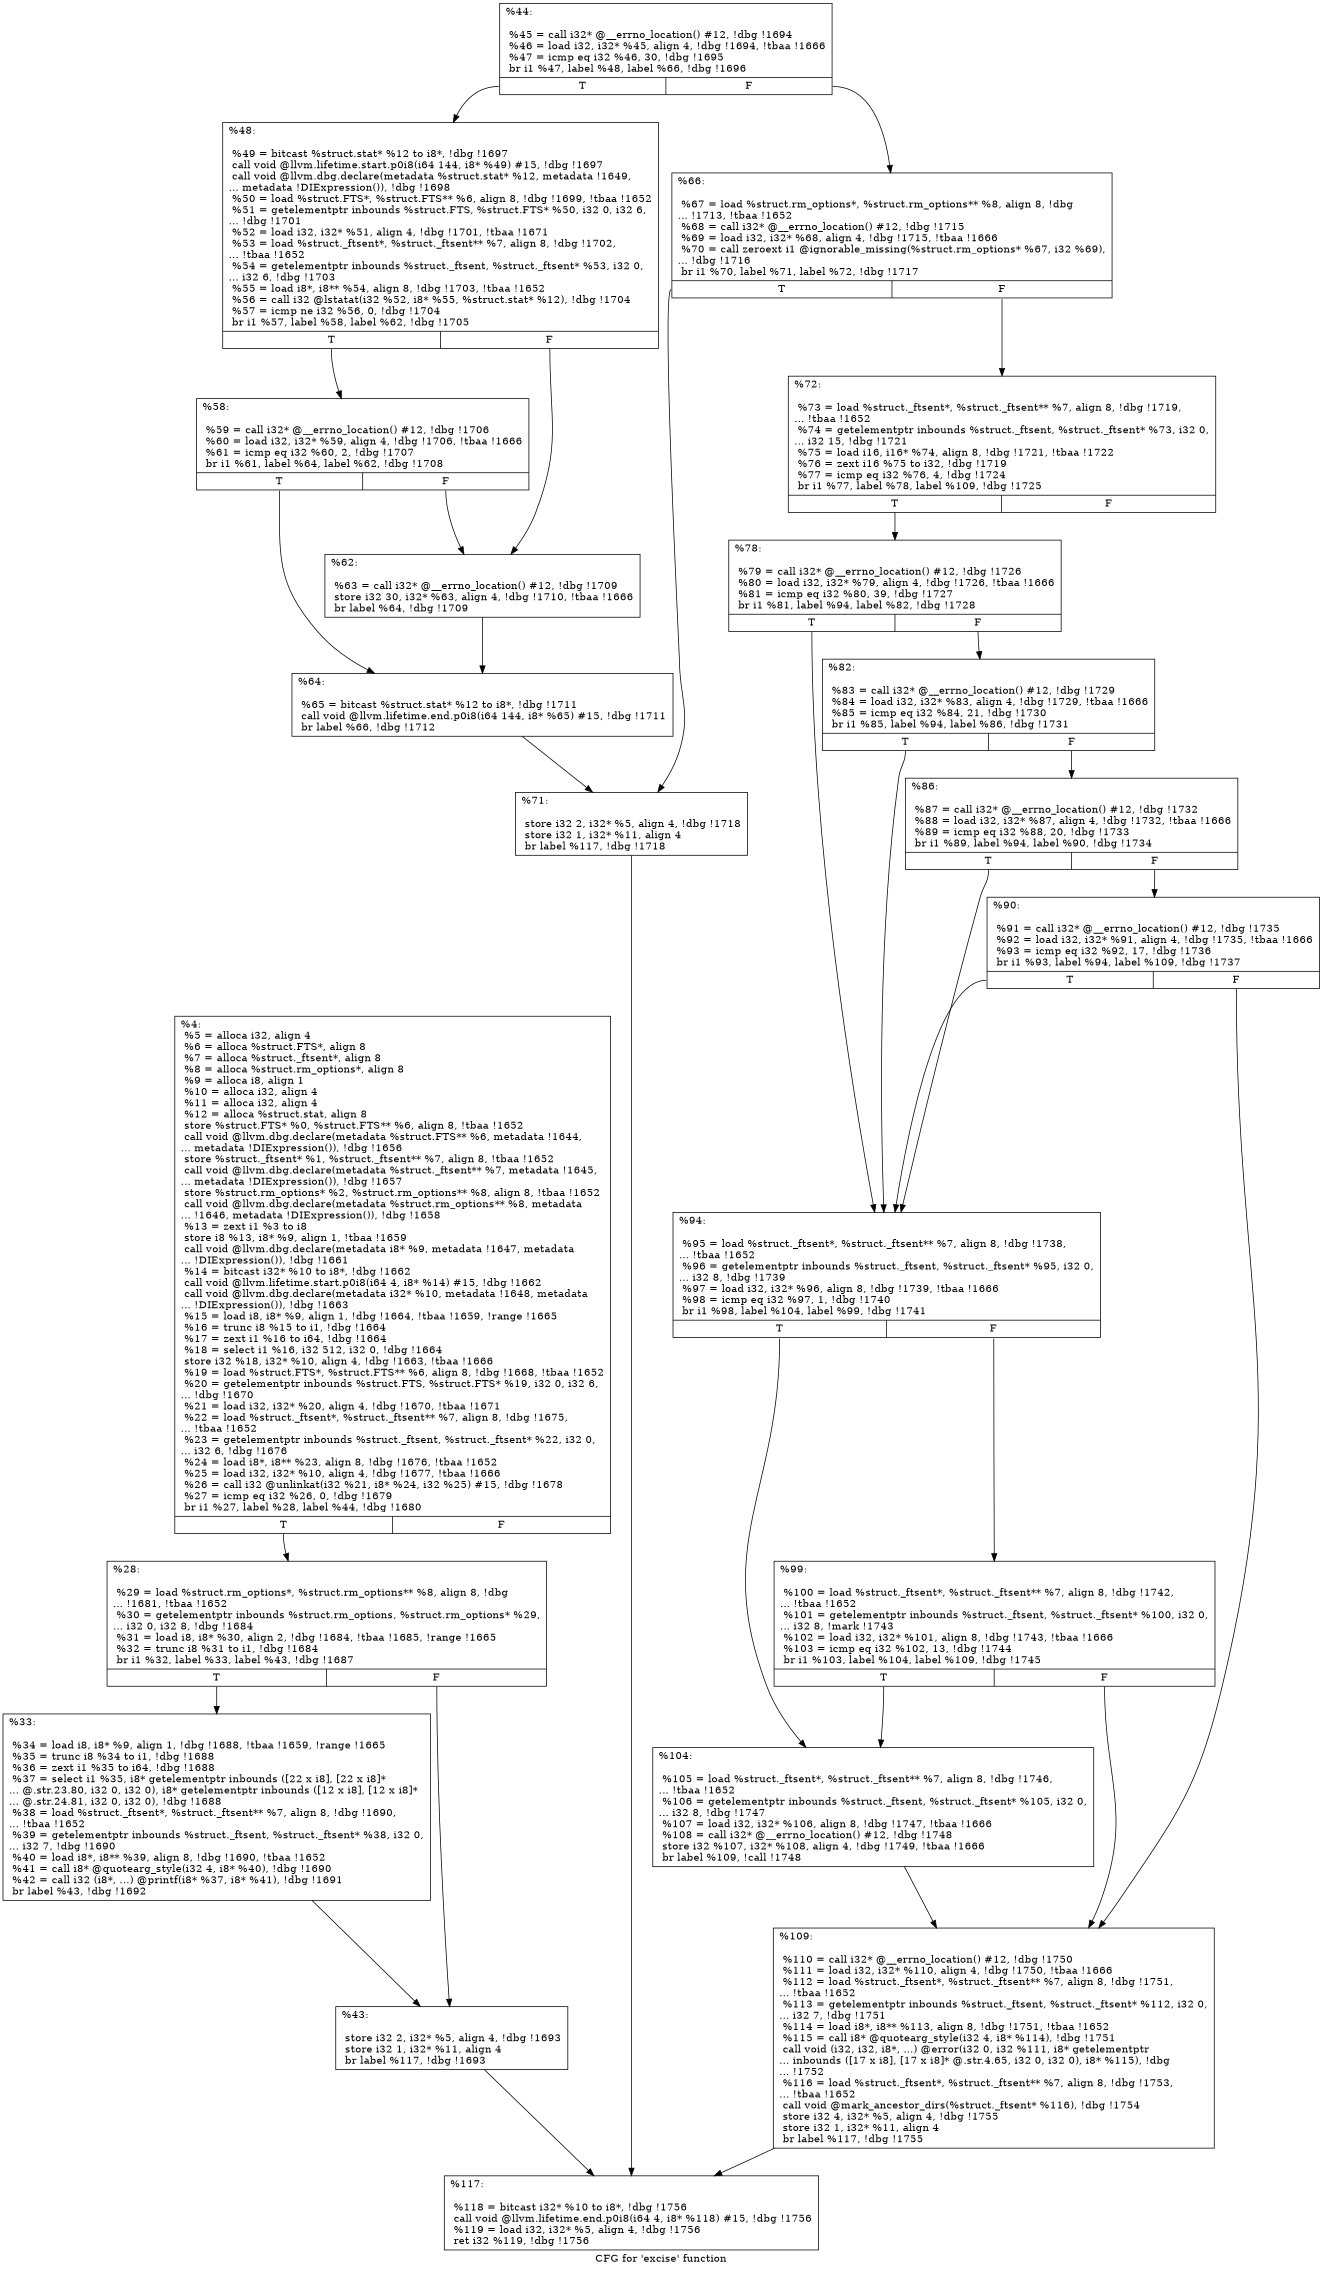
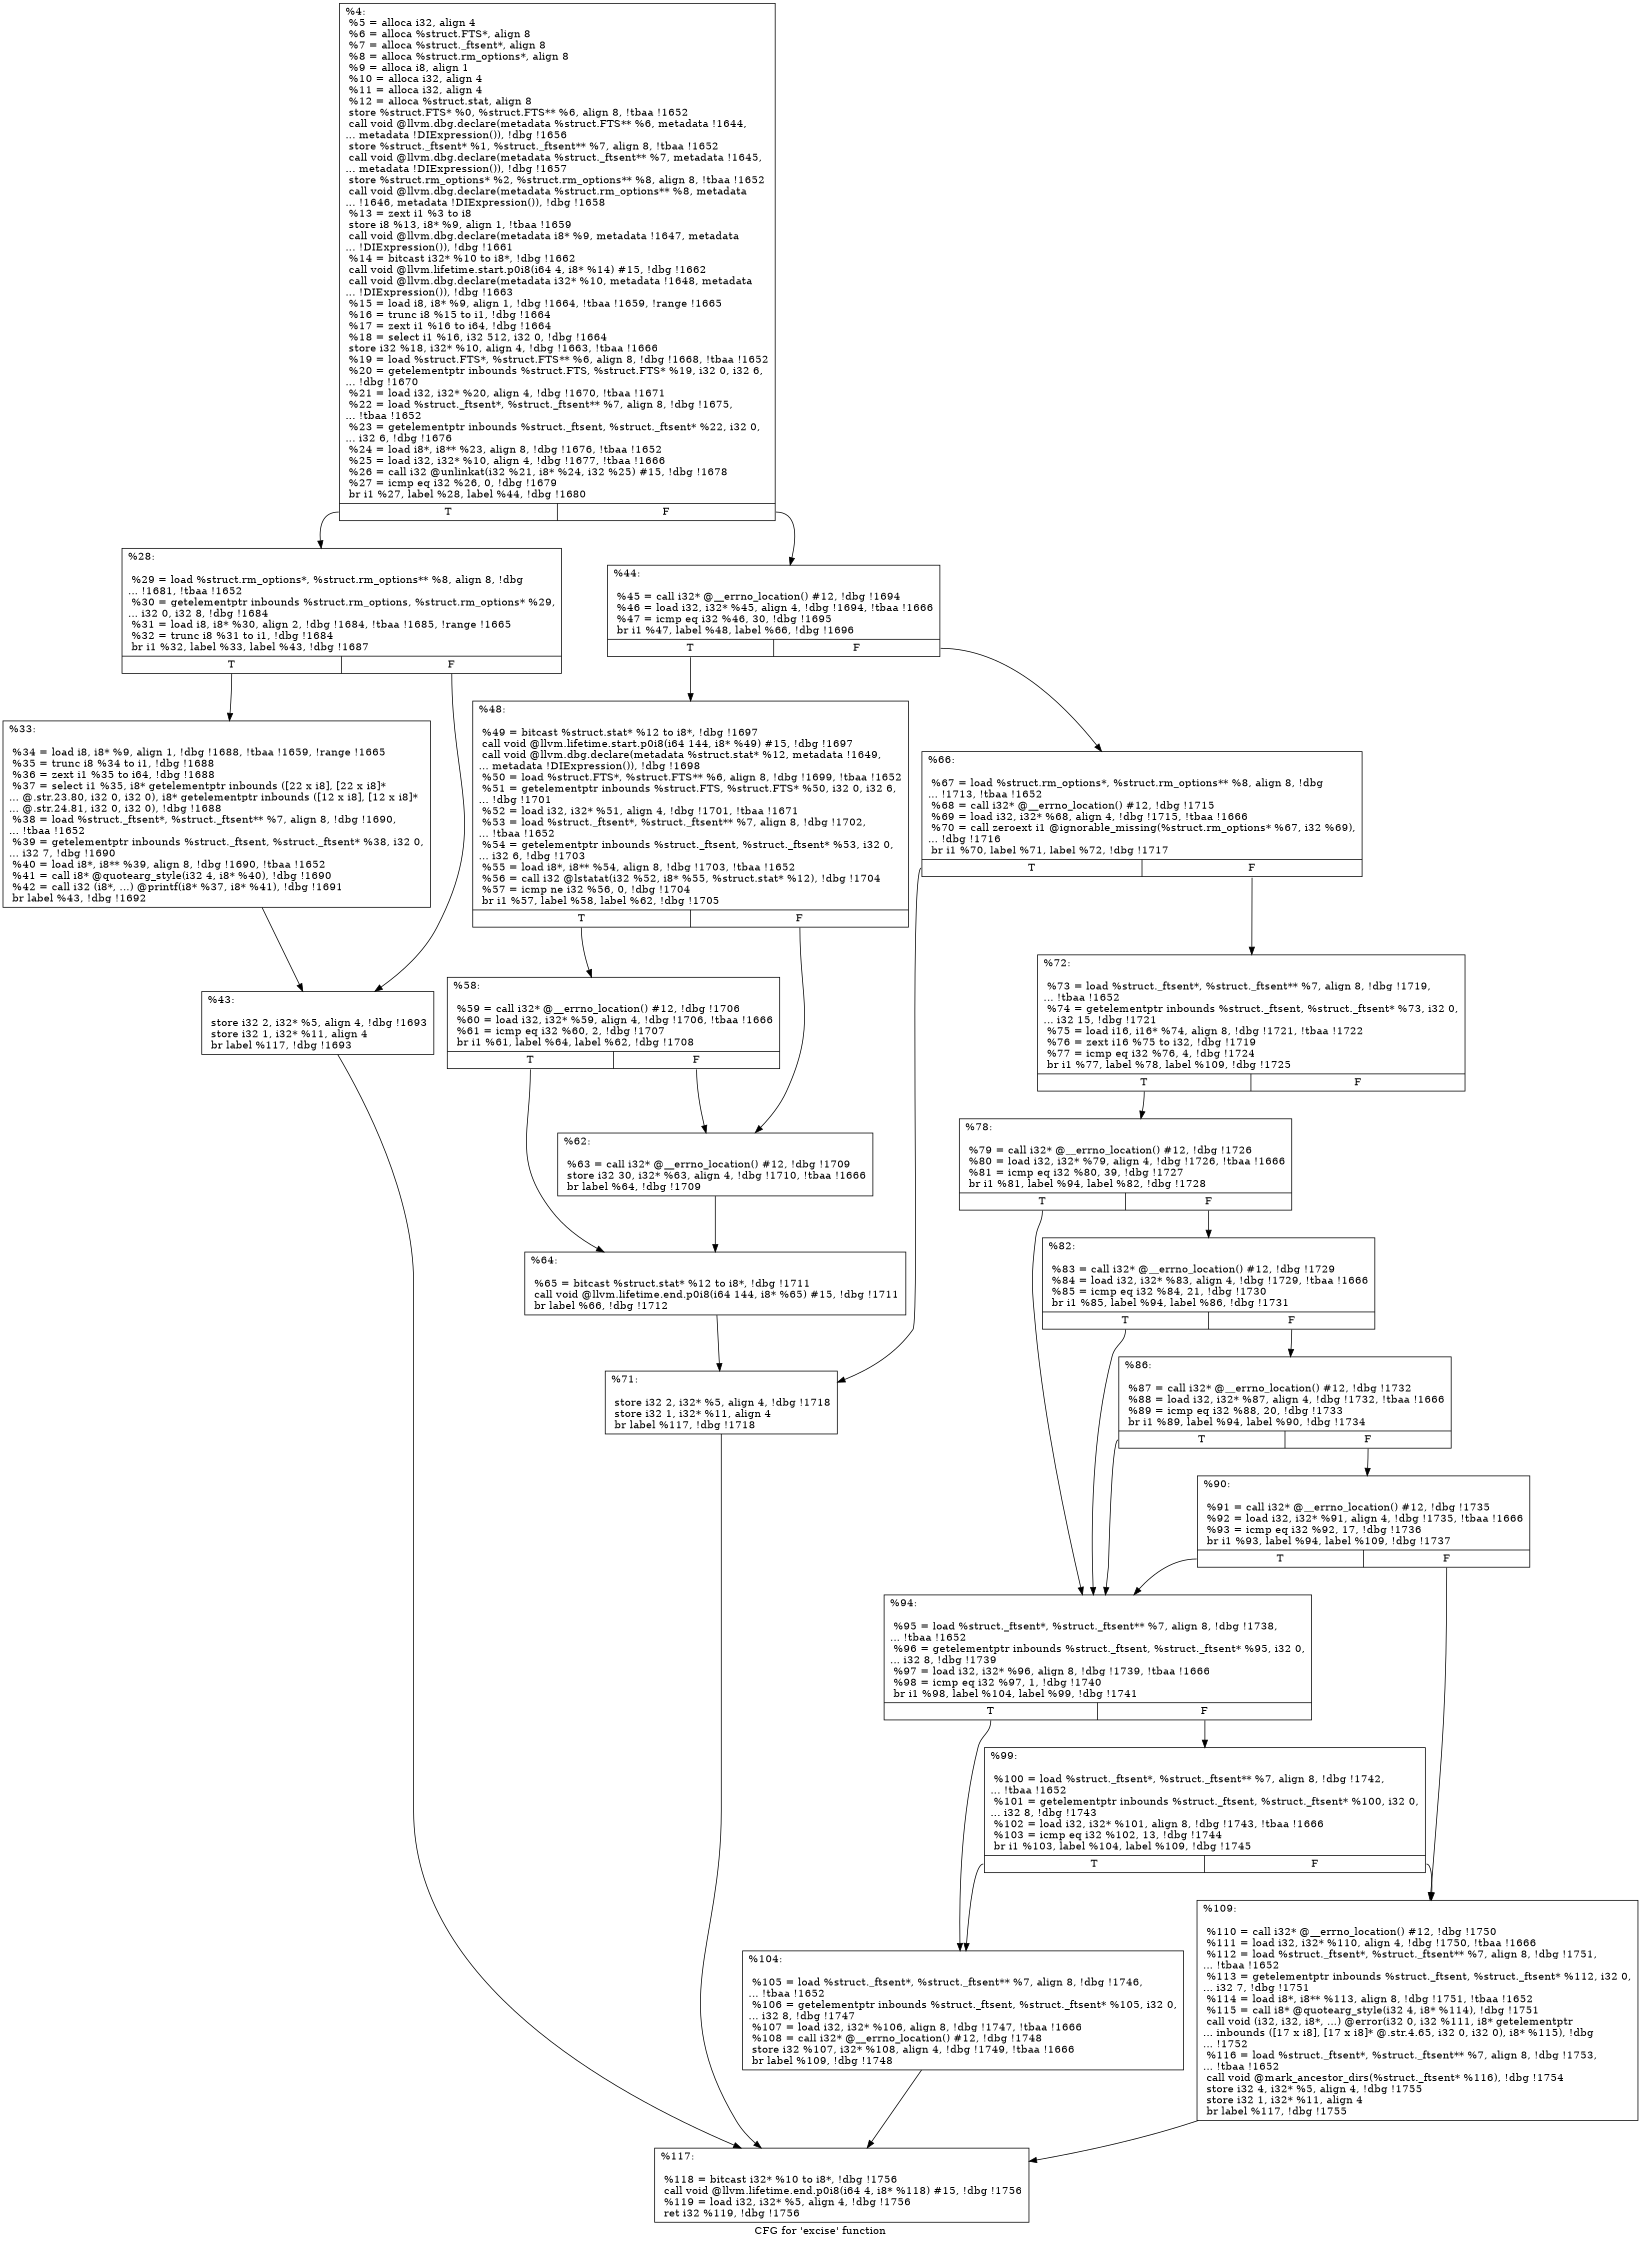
edge "%4:" -> "%44:": added
node "%99:": text "... i32 8, !mark !1743" -> "... i32 8, !dbg !1743"
node "%104:": text "br label %109, !call !1748" -> "br label %109, !dbg !1748"
edge "%104:" -> "%109:": now "%104:" -> "%117:"
